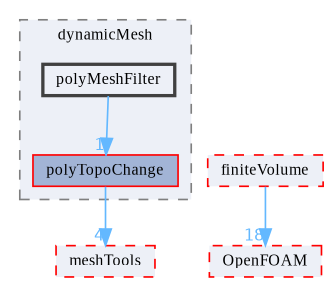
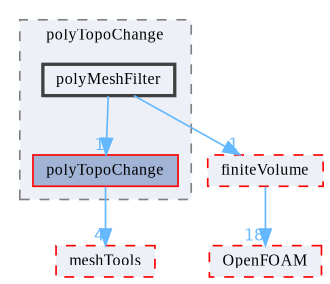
cluster "dynamicMesh": label "dynamicMesh" -> "polyTopoChange"
edge "polyMeshFilter" -> "finiteVolume": added
